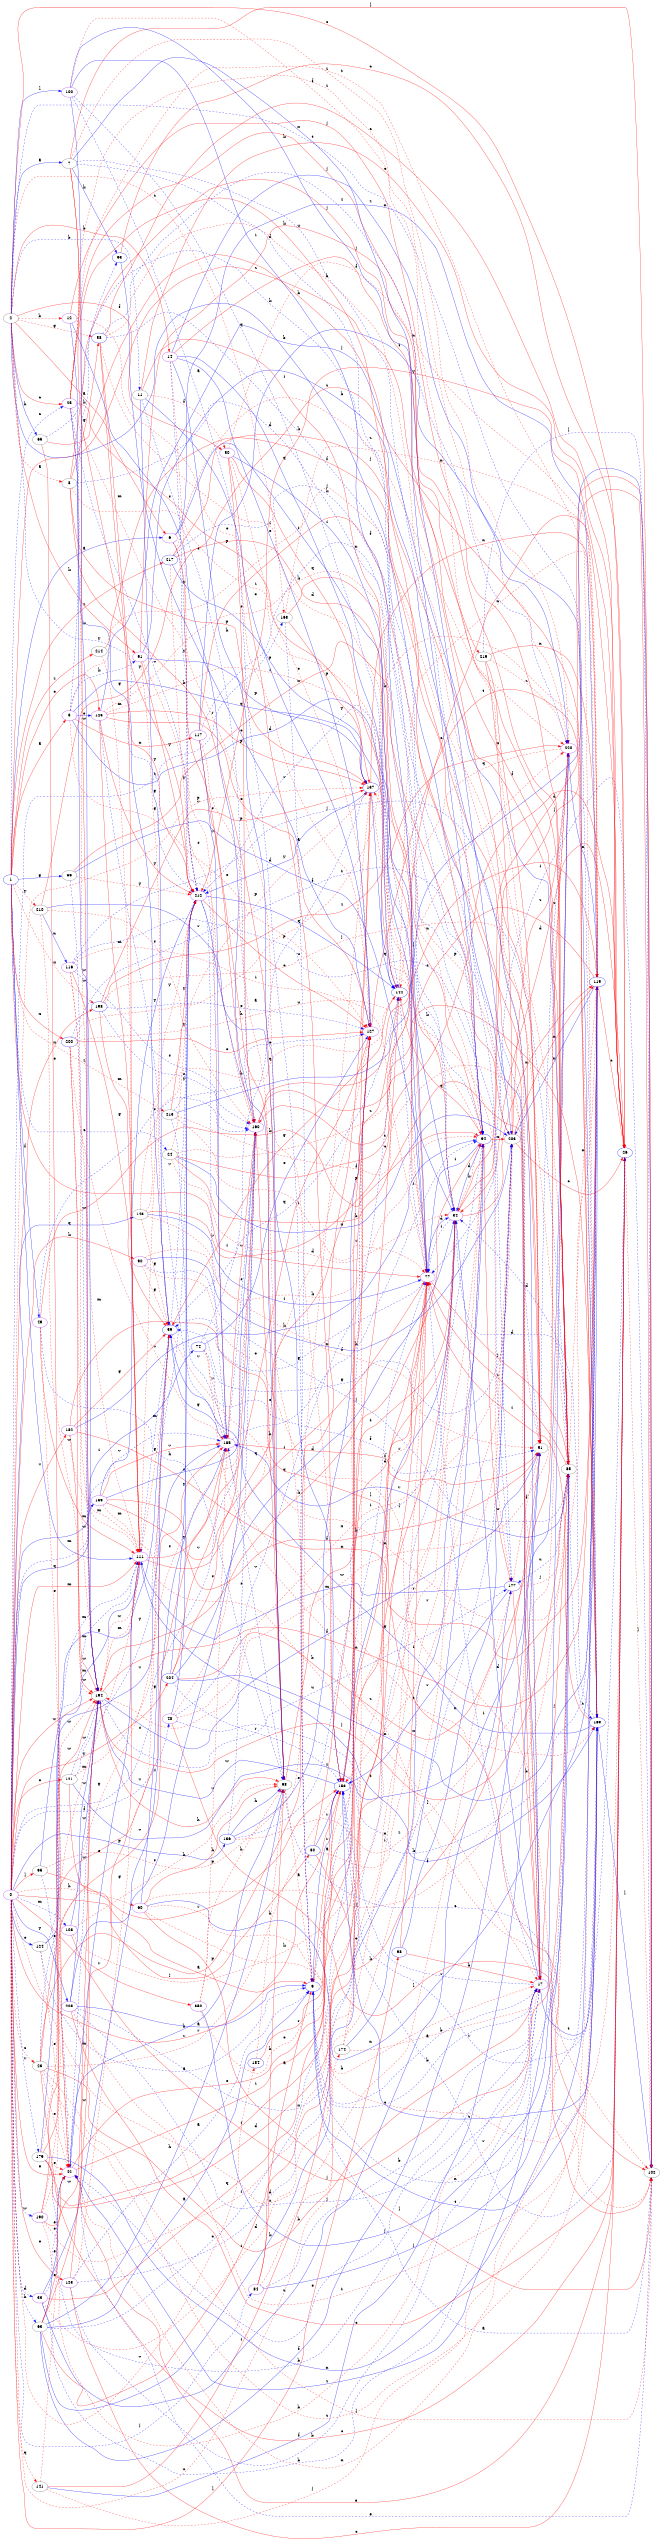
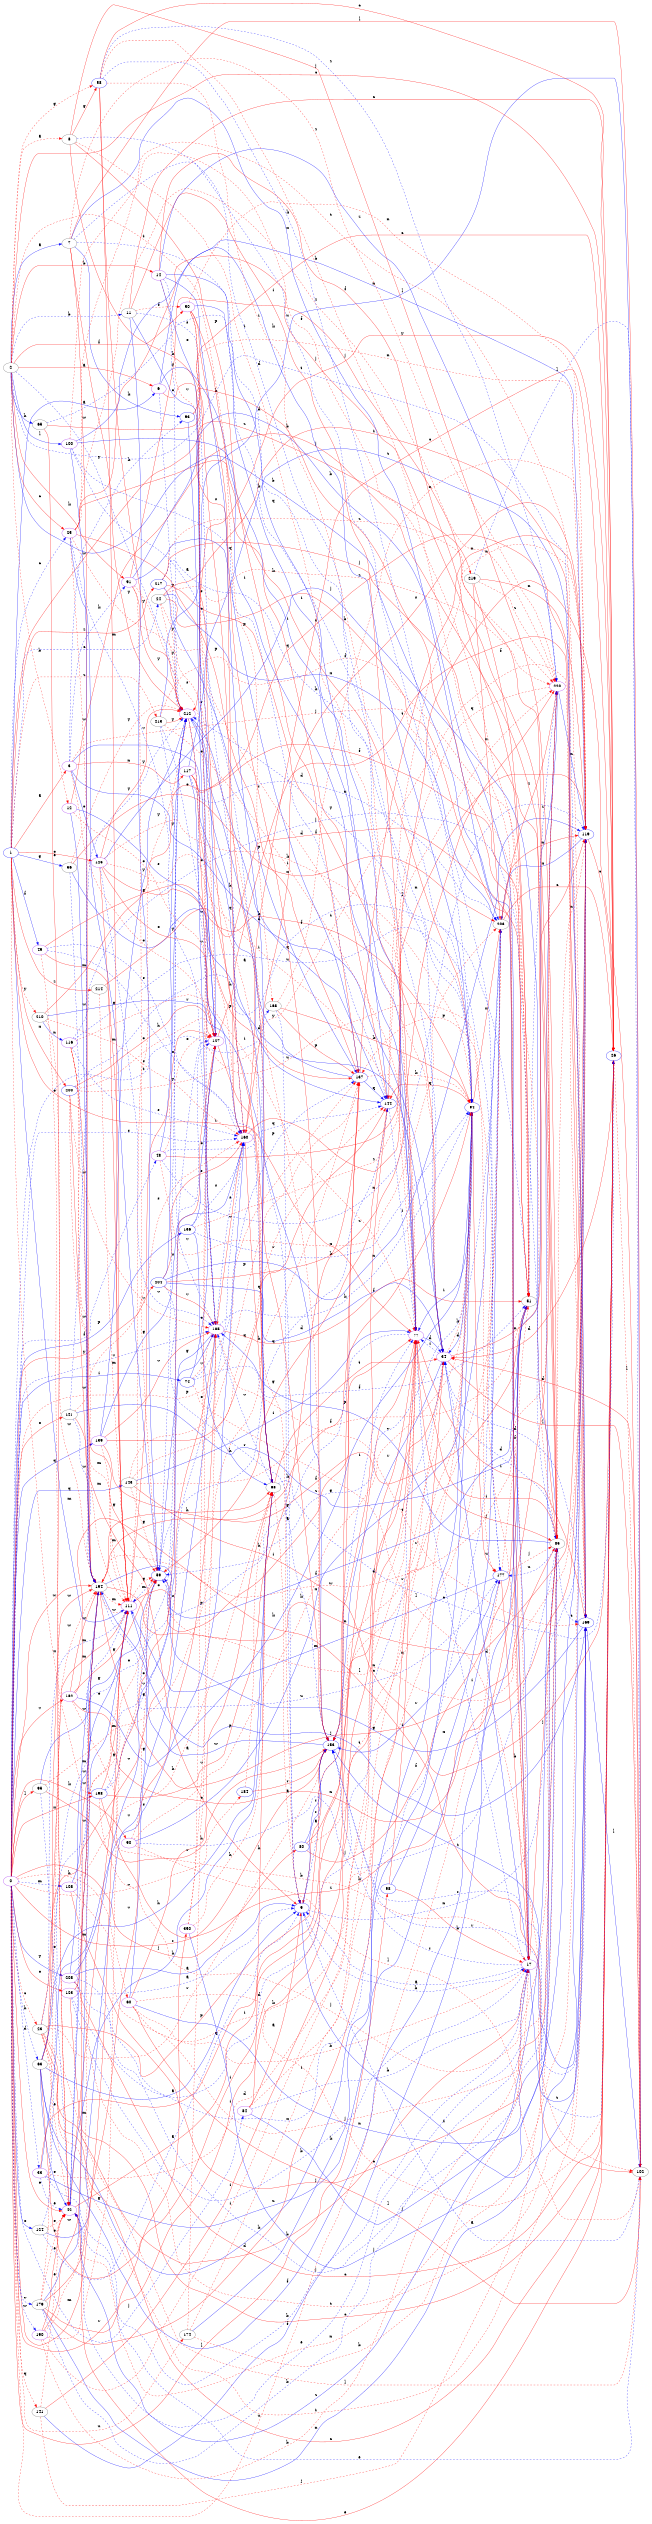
edge "93" -> "119": added, label "n"
edge "102" -> "77": removed, label "i"
edge "153" -> "127": reversed
